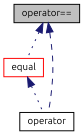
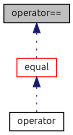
edge "operator" -> "operator==": removed
